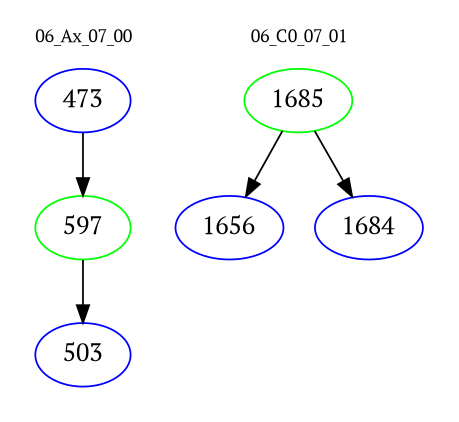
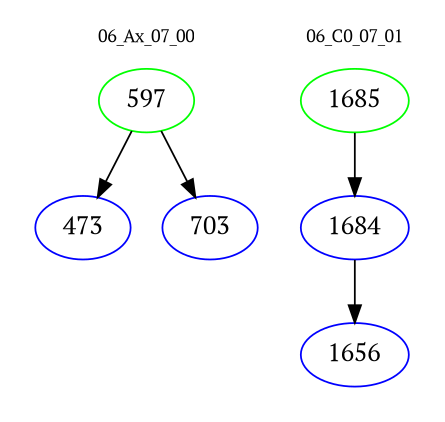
edge "473" -> "597": reversed
edge "1685" -> "1656": now "1684" -> "1656"
node "503": label "503" -> "703"
